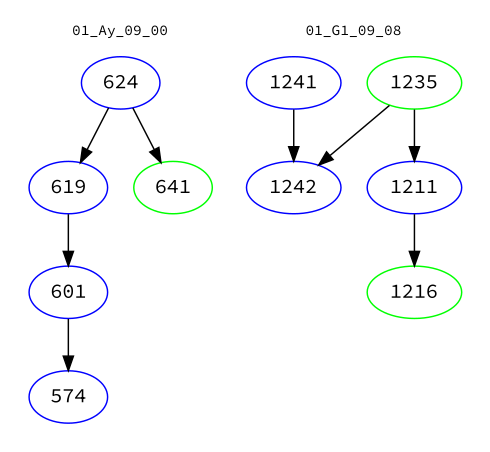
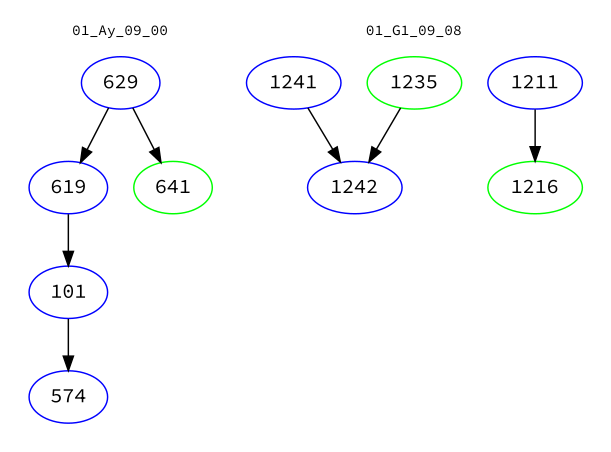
node "624": label "624" -> "629"
edge "1235" -> "1211": removed
node "601": label "601" -> "101"
